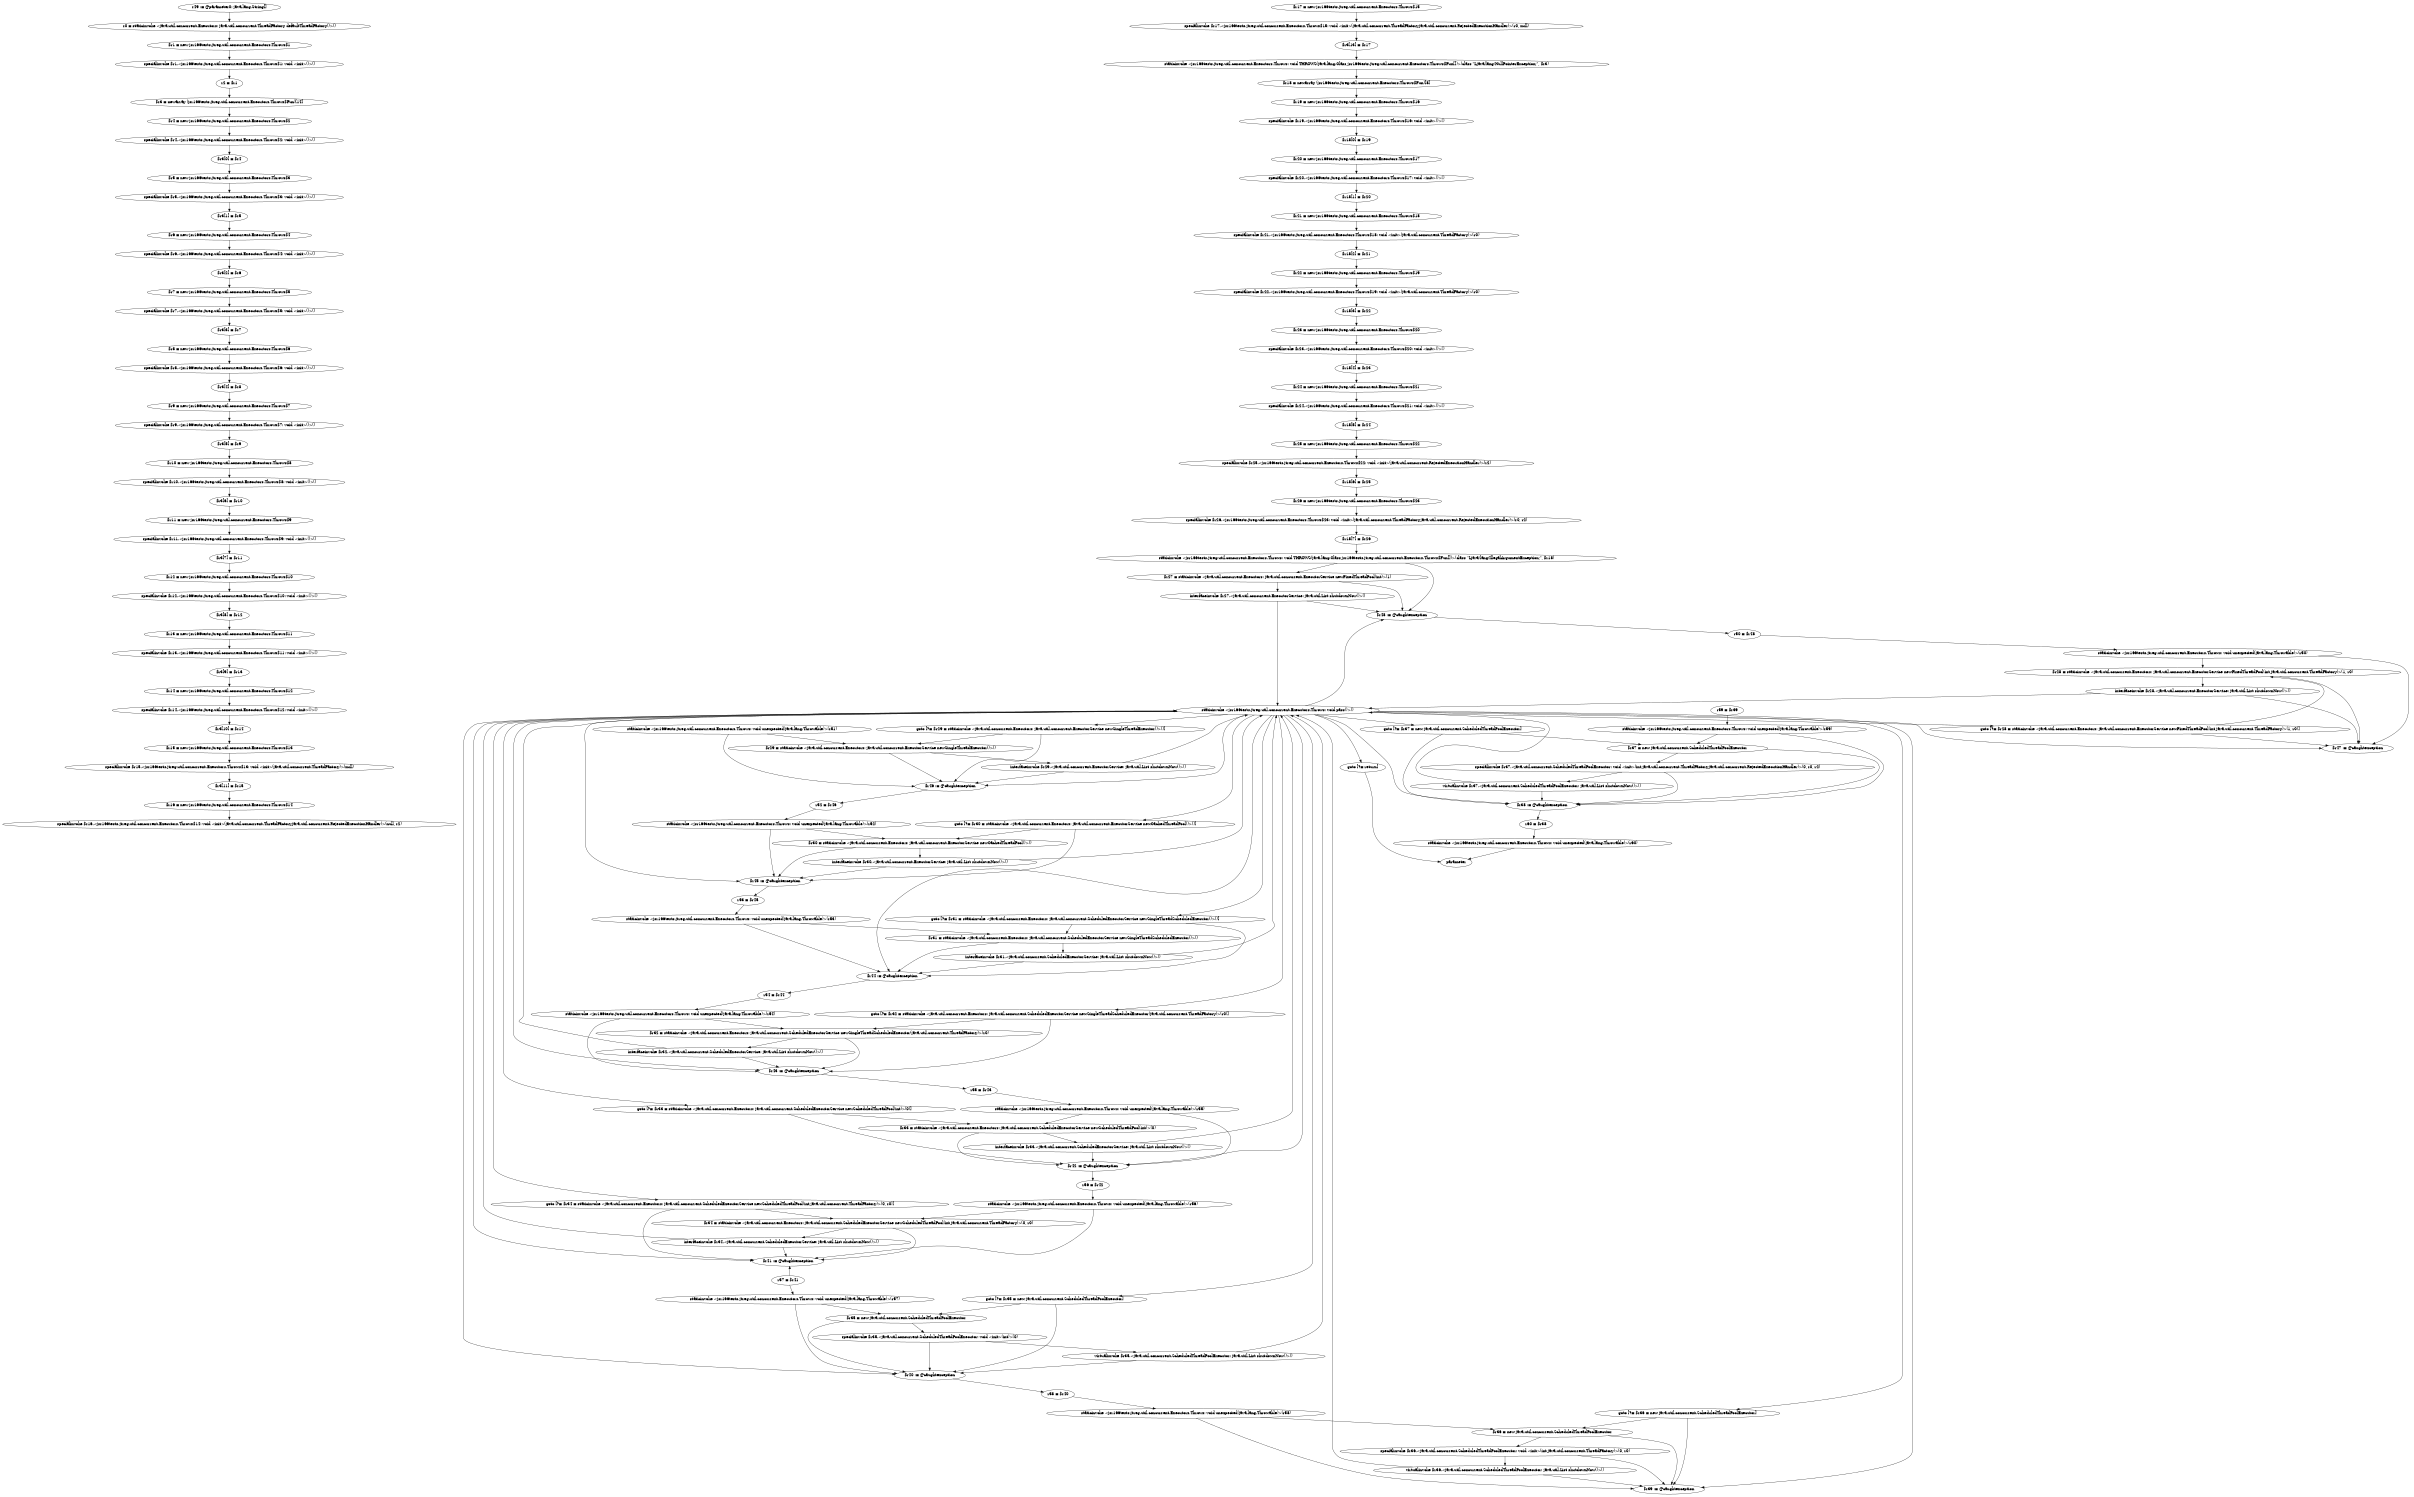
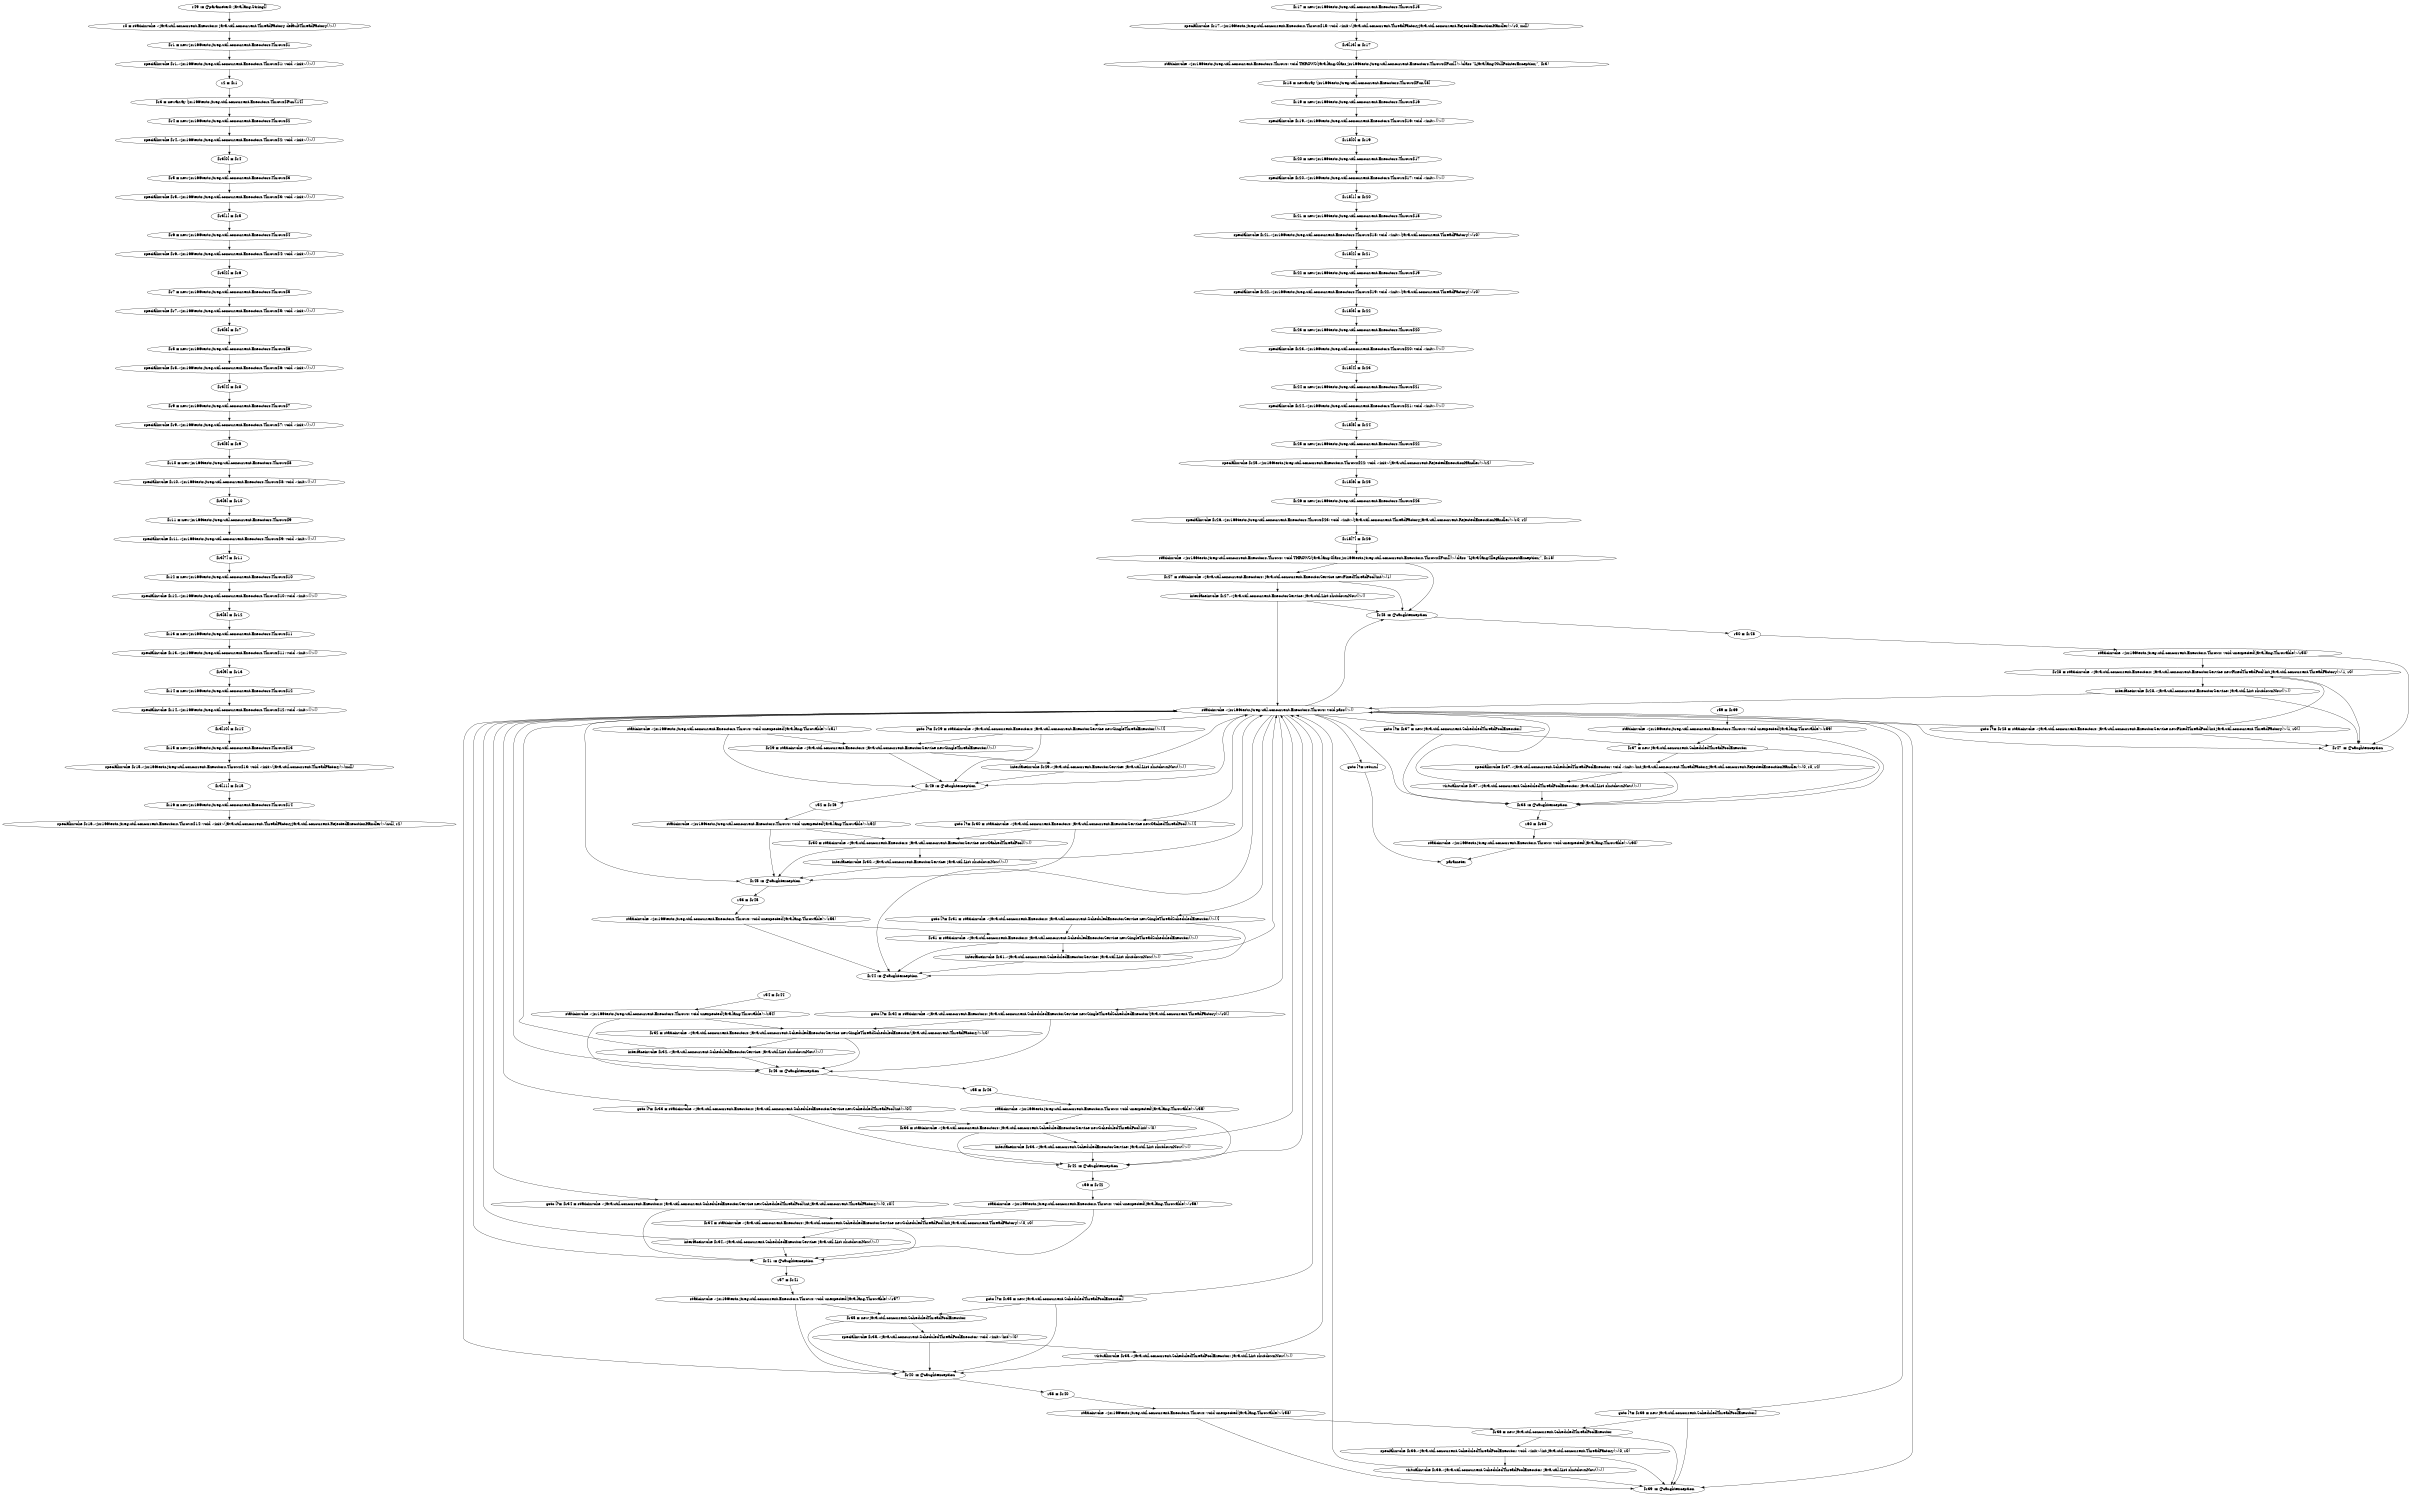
edge "$r44 := @caughtexception" -> "r54 = $r44": removed
edge "r57 = $r41" -> "$r41 := @caughtexception": reversed
